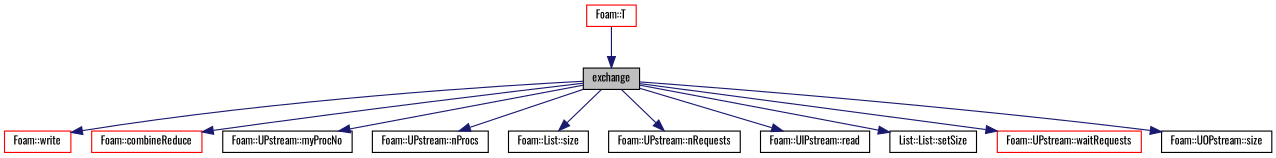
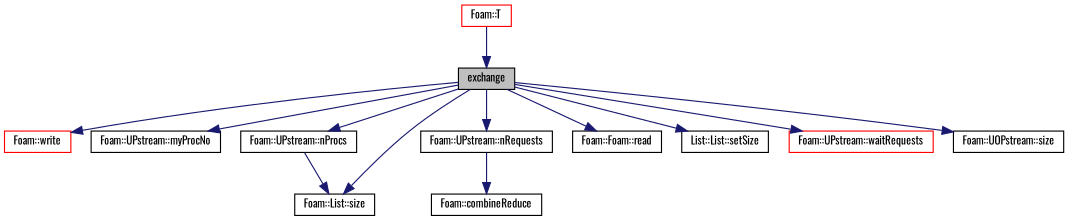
edge "exchange" -> "Foam::combineReduce": now "Foam::UPstream::nRequests" -> "Foam::combineReduce"
node "Foam::combineReduce": color red -> black
node "Foam::UIPstream::read": label "Foam::UIPstream::read" -> "Foam::Foam::read"
edge "Foam::UPstream::nProcs" -> "Foam::List::size": added
